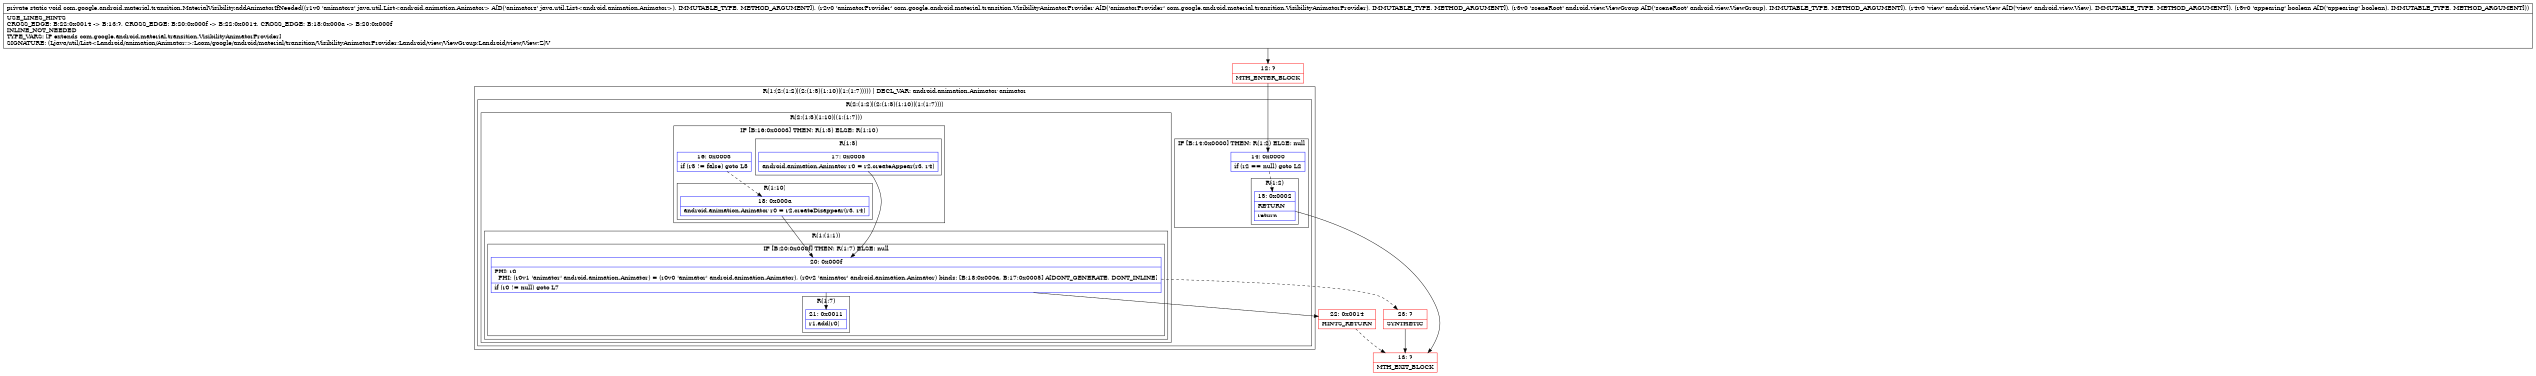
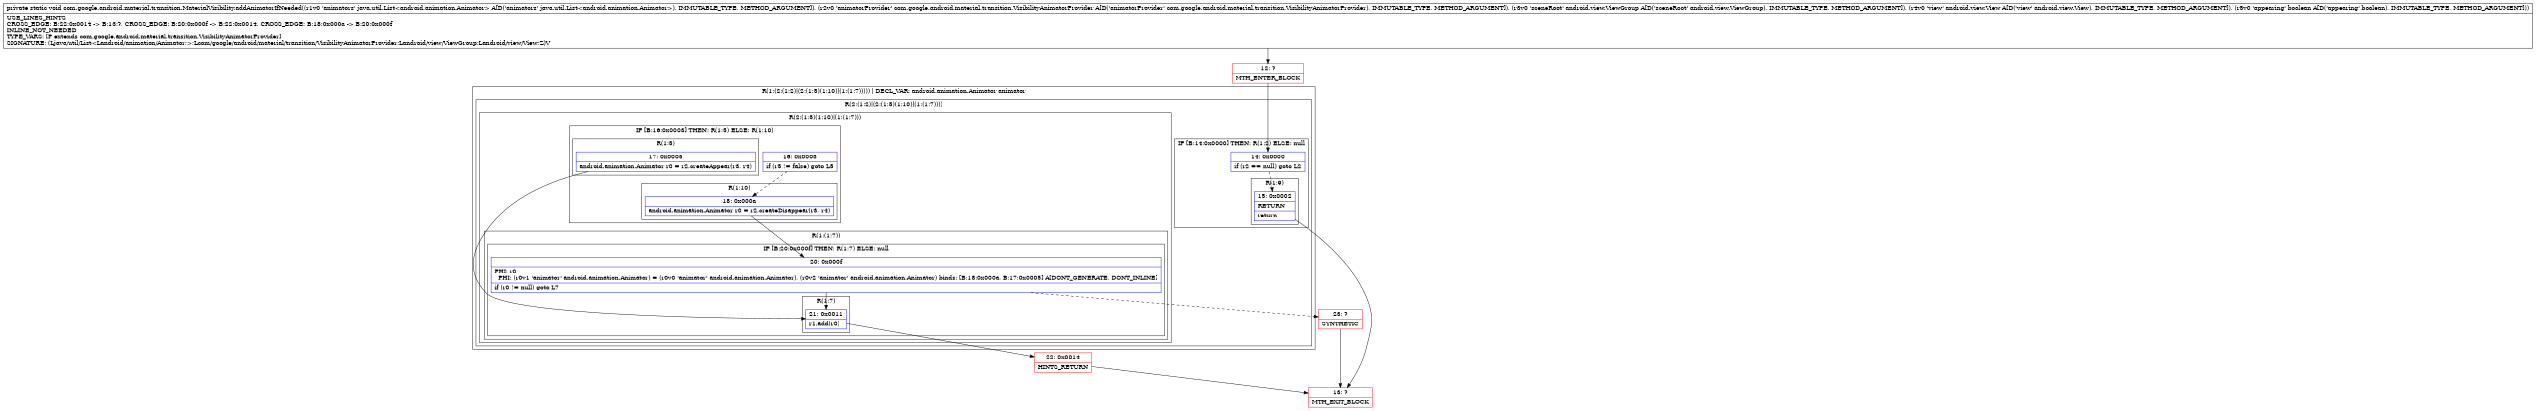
cluster "R(1:2)": label "R(1:2)" -> "R(1:9)"
edge "17: 0x0005" -> "20: 0x000f": now "17: 0x0005" -> "21: 0x0011"
cluster "R(1:(1:1))": label "R(1:(1:1))" -> "R(1:(1:7))"
edge "20: 0x000f" -> "22: 0x0014": now "21: 0x0011" -> "22: 0x0014"
edge "22: 0x0014" -> "13: ?": style dashed -> solid
